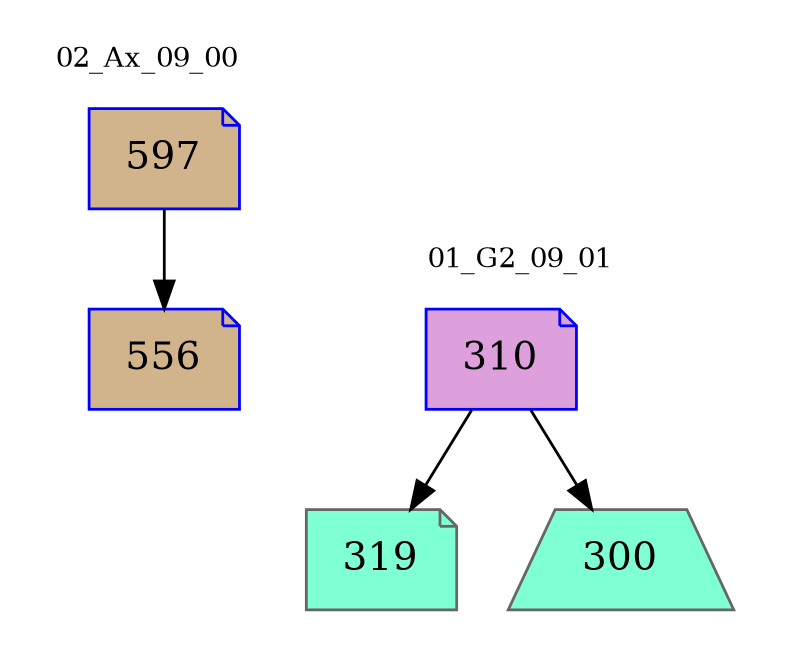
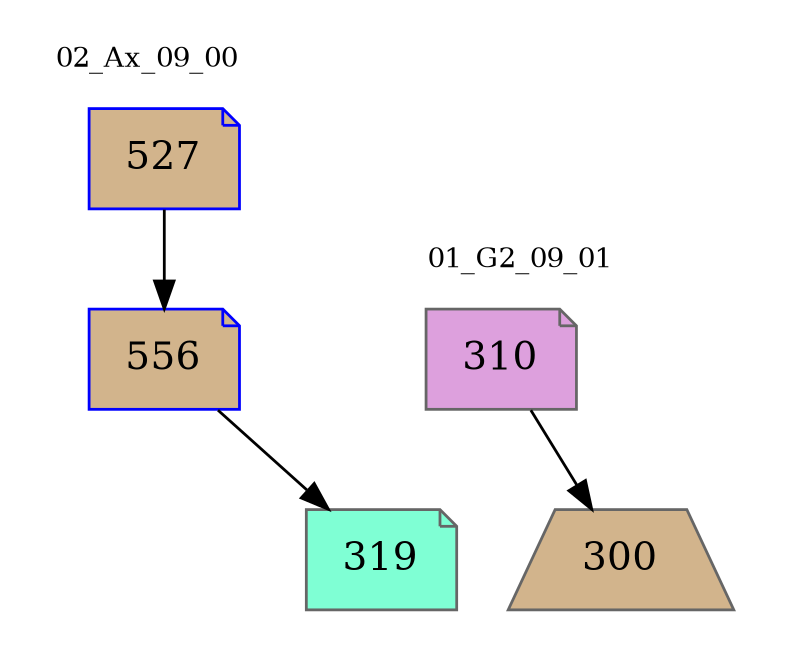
node "597": label "597" -> "527"
node "310": color blue -> gray40
edge "310" -> "319": now "556" -> "319"
node "300": fillcolor aquamarine -> tan
